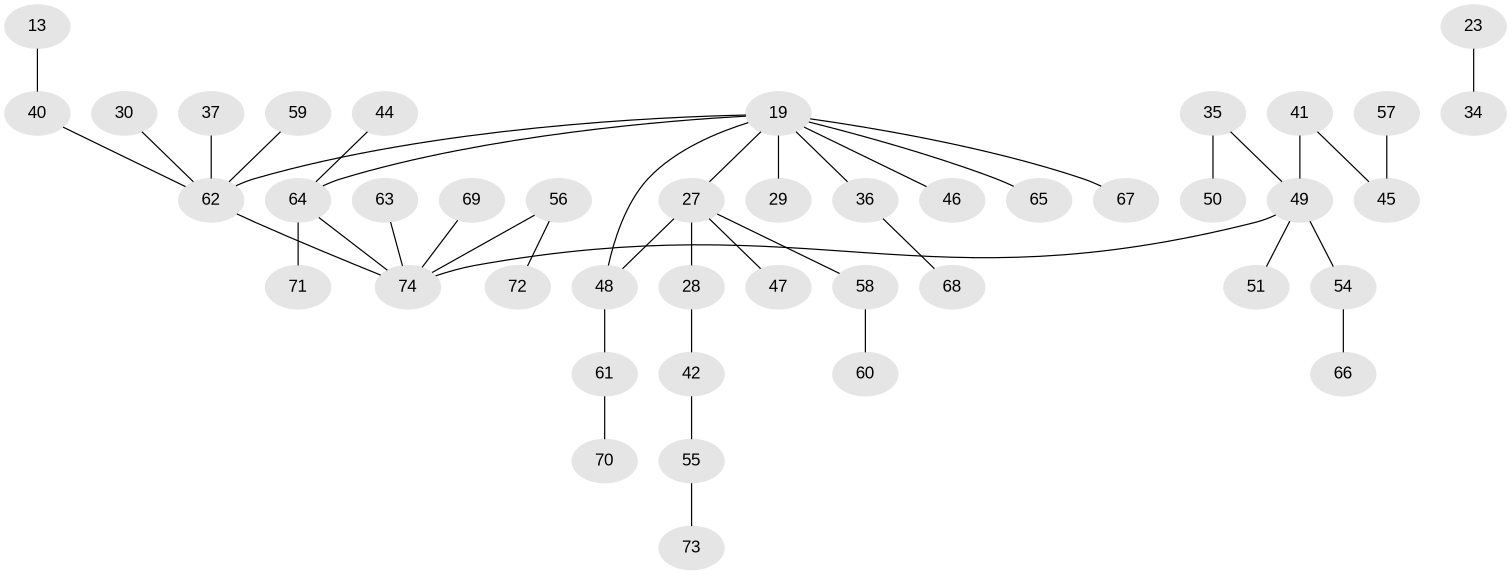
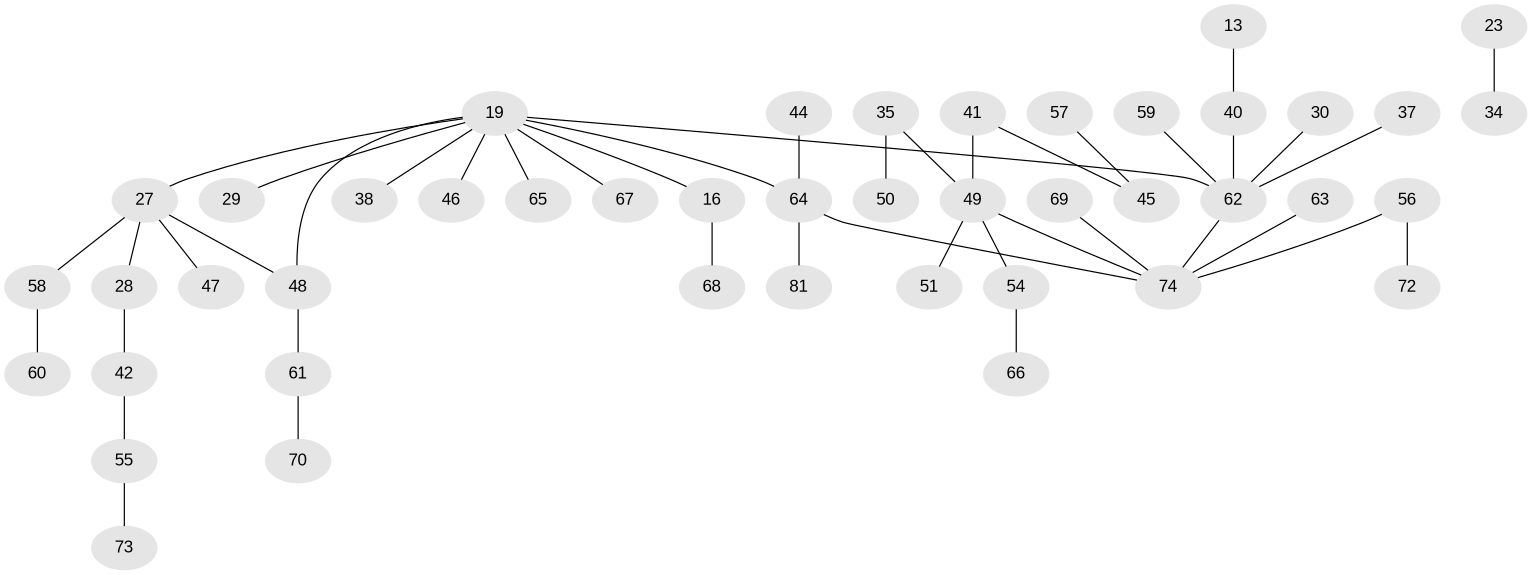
node "38": added
node "36": label "36" -> "16"
node "71": label "71" -> "81"
